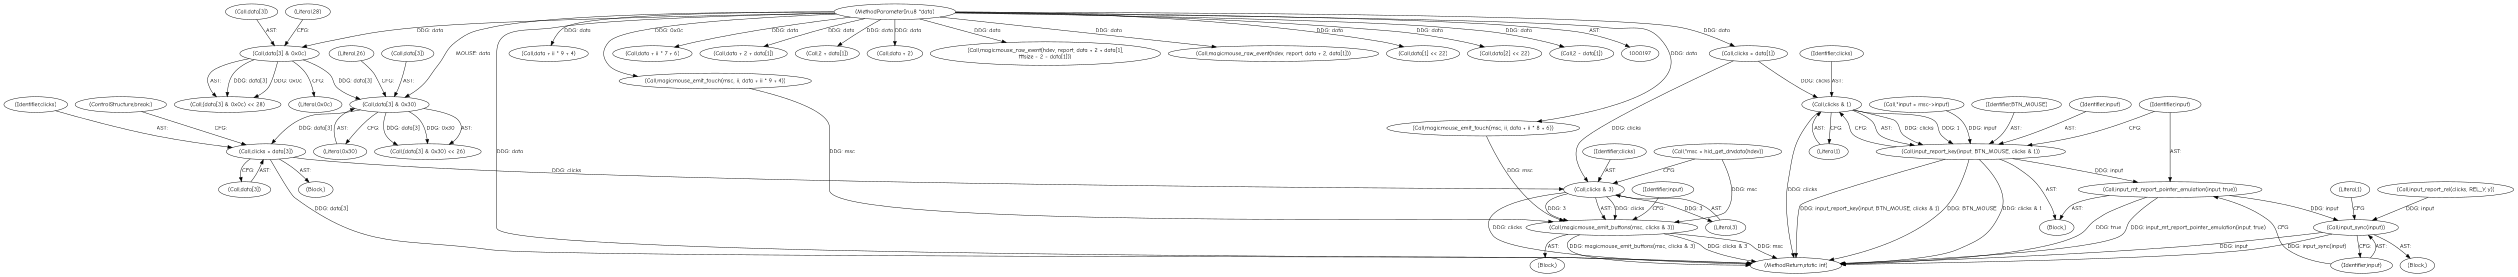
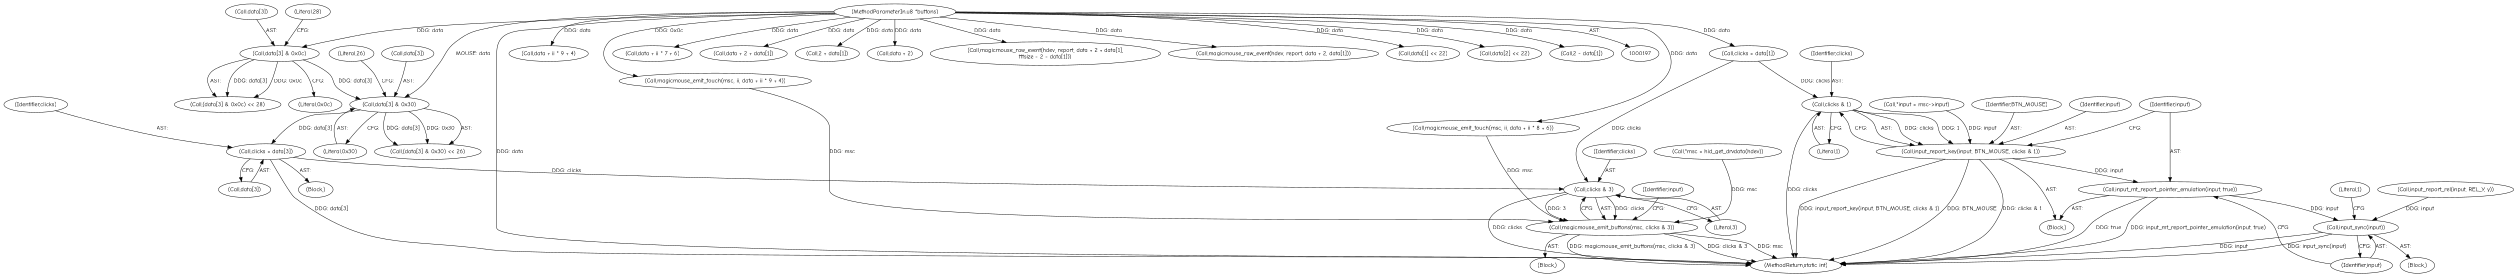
node "(MethodParameterIn,u8 *data)": label "(MethodParameterIn,u8 *data)" -> "(MethodParameterIn,u8 *buttons)"
node "(ControlStructure,break;)": removed
edge "(Call,*msc = hid_get_drvdata(hdev))" -> "(Call,clicks & 3)": now "(Call,magicmouse_emit_buttons(msc, clicks & 3))" -> "(Call,clicks & 3)"
node "(Call,input_report_rel(clicks, REL_Y, y))": label "(Call,input_report_rel(clicks, REL_Y, y))" -> "(Call,input_report_rel(input, REL_Y, y))"
edge "(Call,clicks & 3)" -> "(Literal,3)": label "DDG: 3" -> "CFG: "
